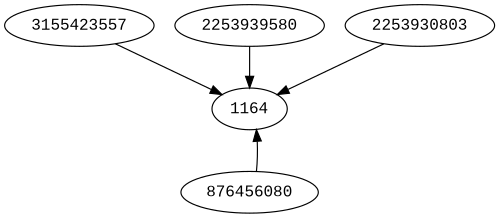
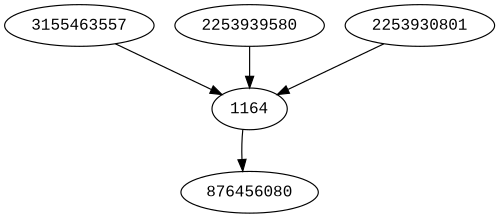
node "3155423557": label "3155423557" -> "3155463557"
node "2253930803": label "2253930803" -> "2253930801"
edge "876456080" -> "1164": reversed
